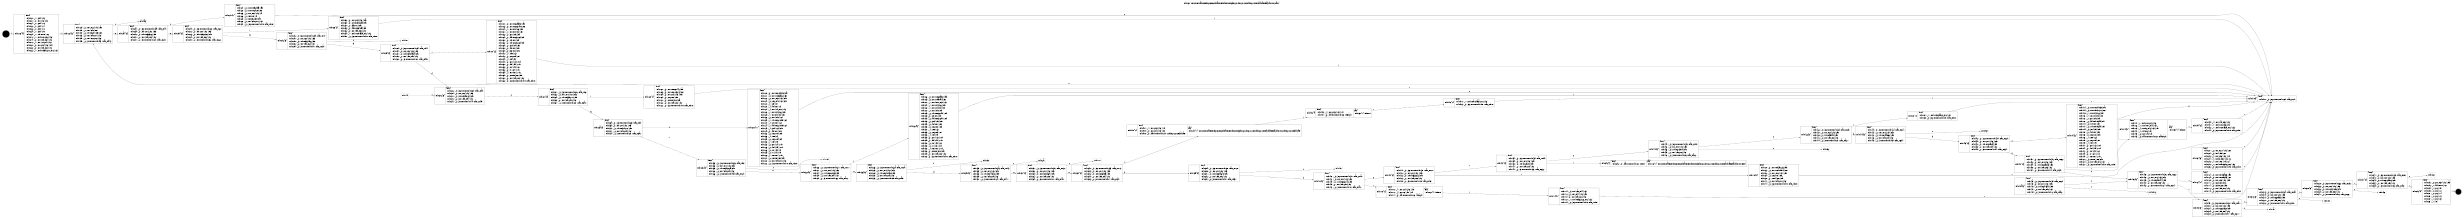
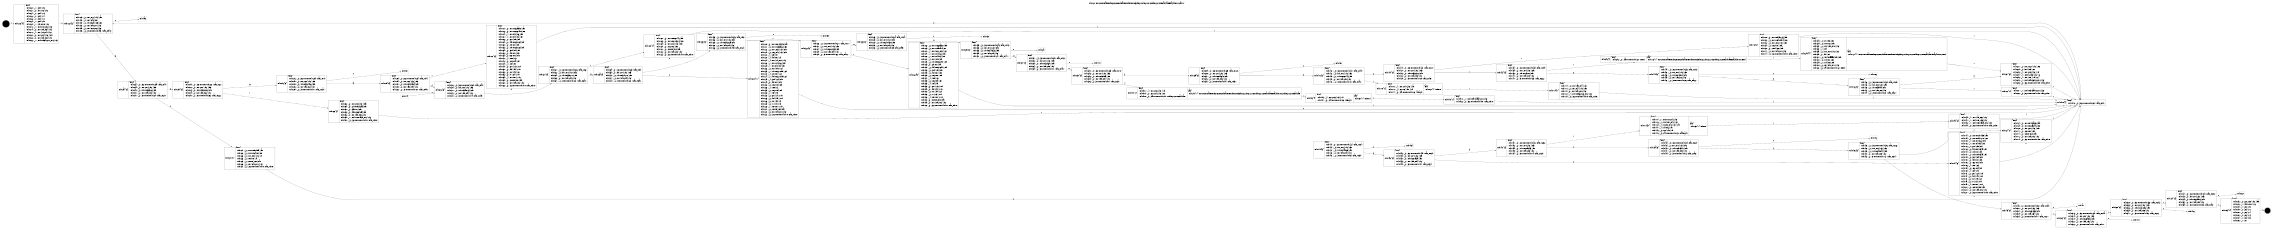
node "0x40189b [44]": added
edge "0x401466 [25]" -> "0x40147f [25]": now "0x401466 [25]" -> "0x4018c7 [33]"
edge "0x4014b1 [25]" -> "0x4014e3 [25]": now "0x4014b1 [25]" -> "0x4014ca [25]"
